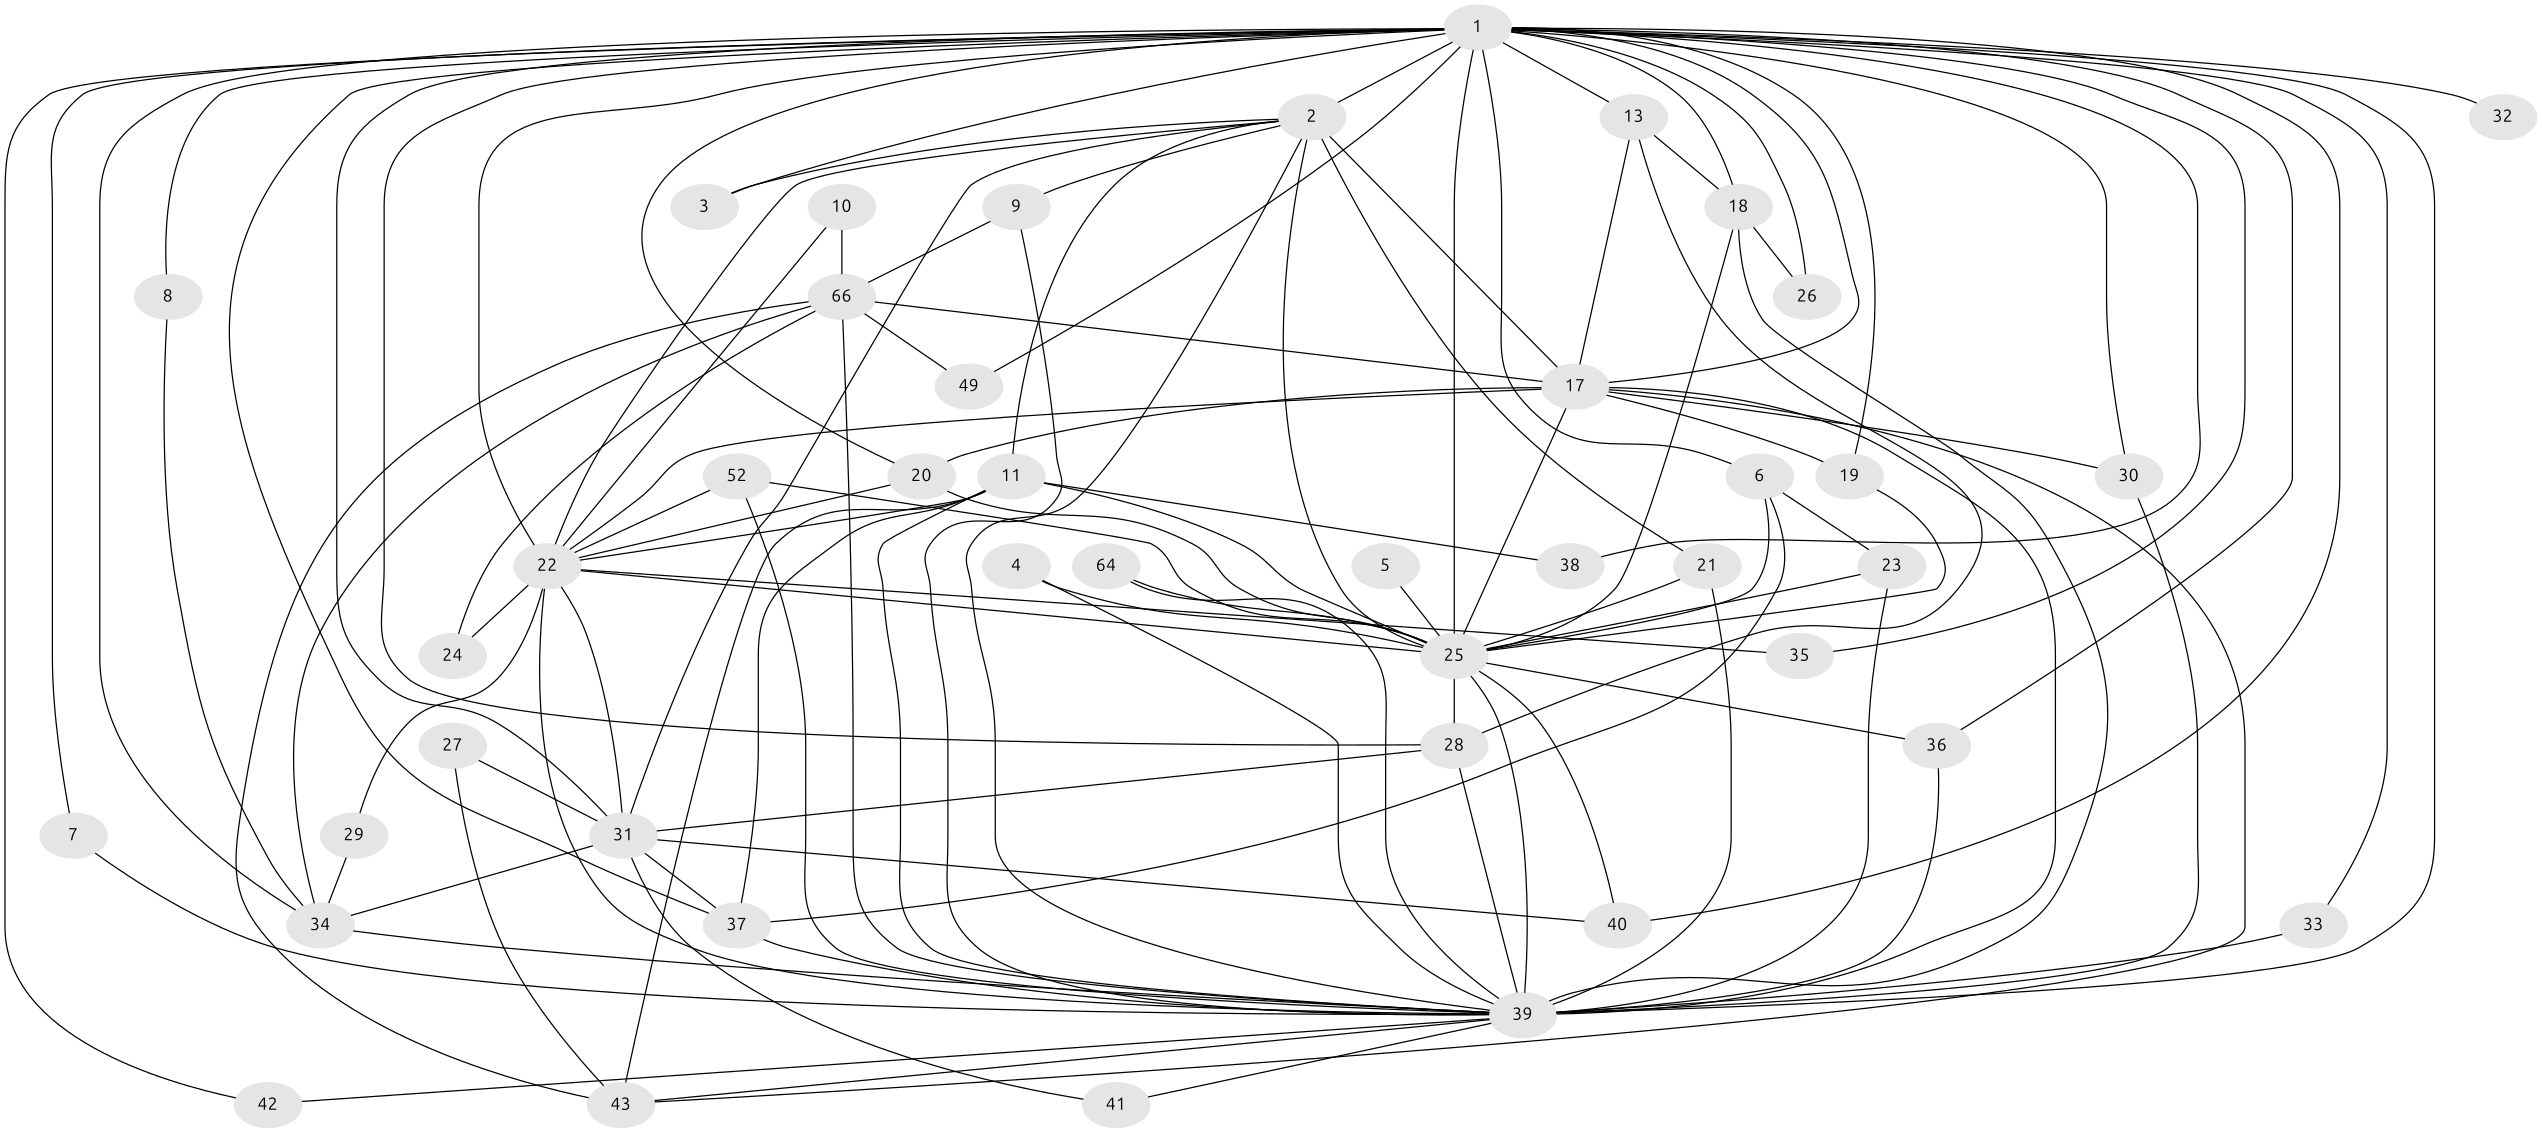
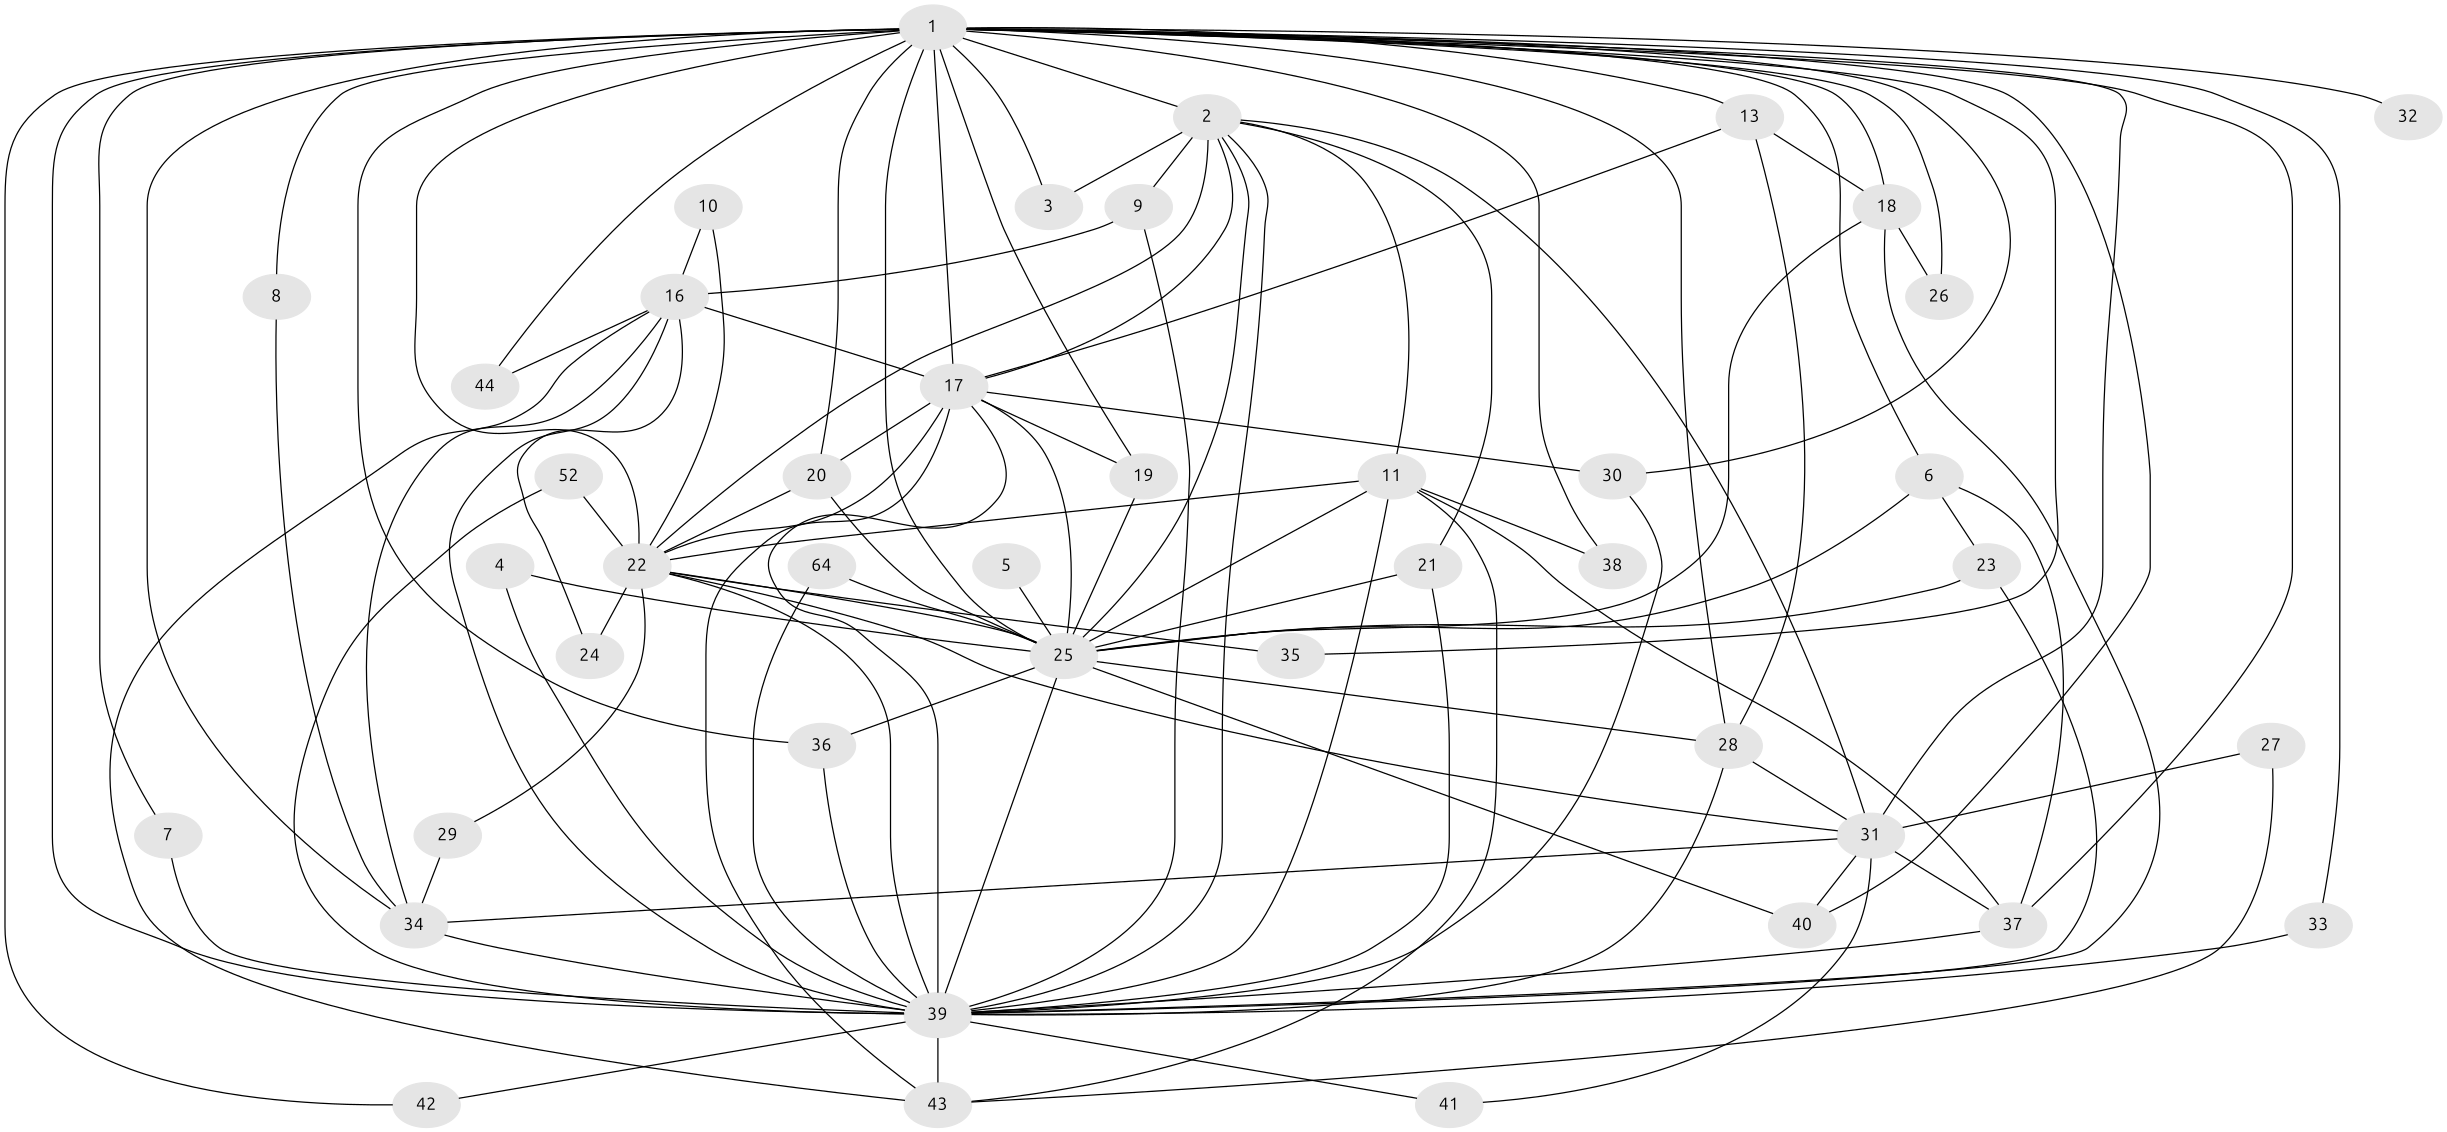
node "66": label "66" -> "16"
node "49": label "49" -> "44"
edge "52" -- "25": removed
